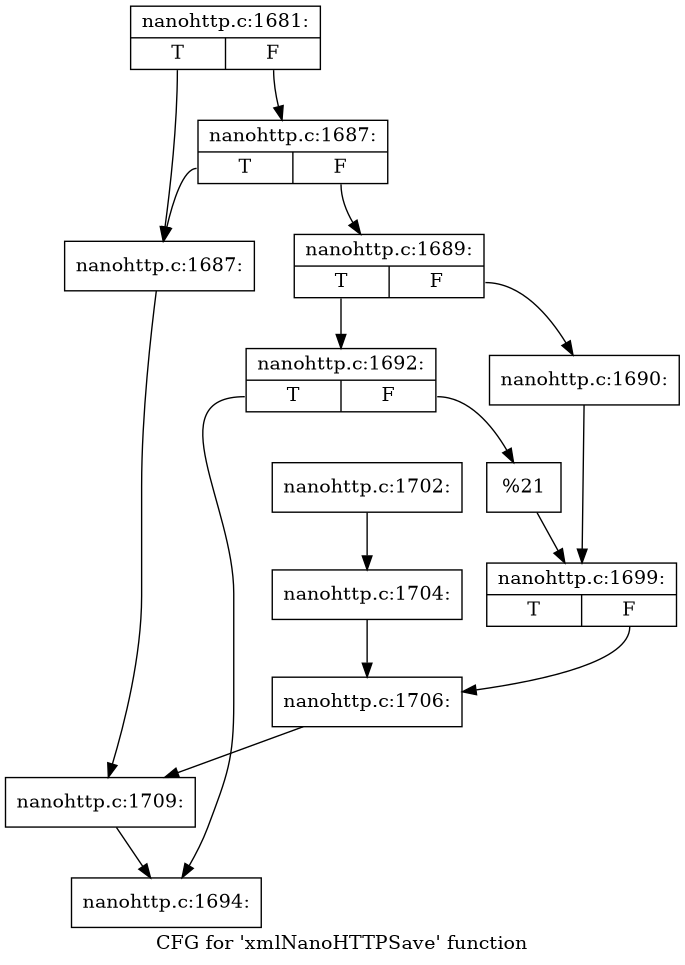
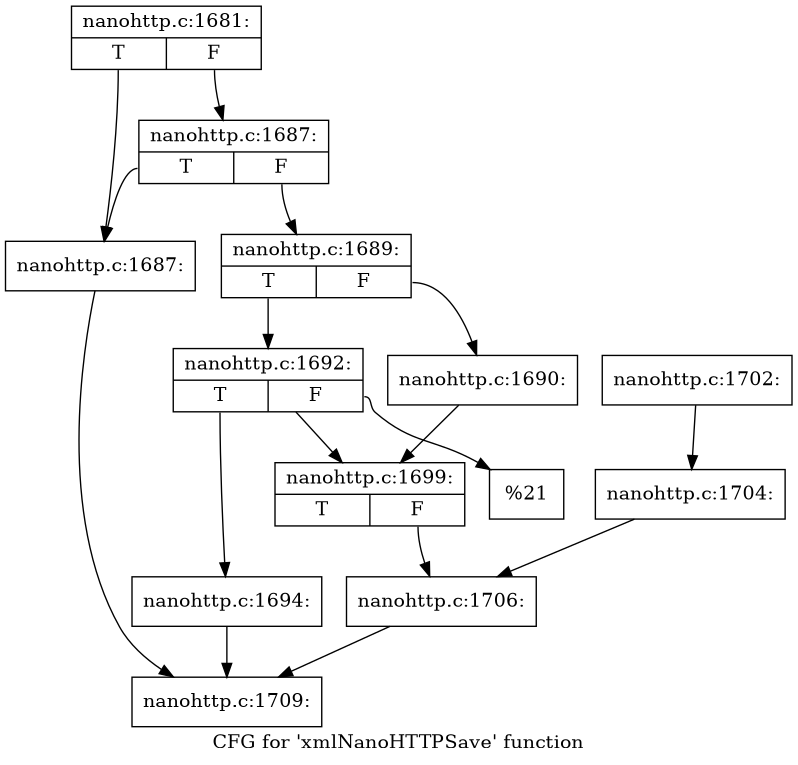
edge "%21" -> "nanohttp.c:1699:": now "nanohttp.c:1692:" -> "nanohttp.c:1699:"
edge "nanohttp.c:1709:" -> "nanohttp.c:1694:": reversed
